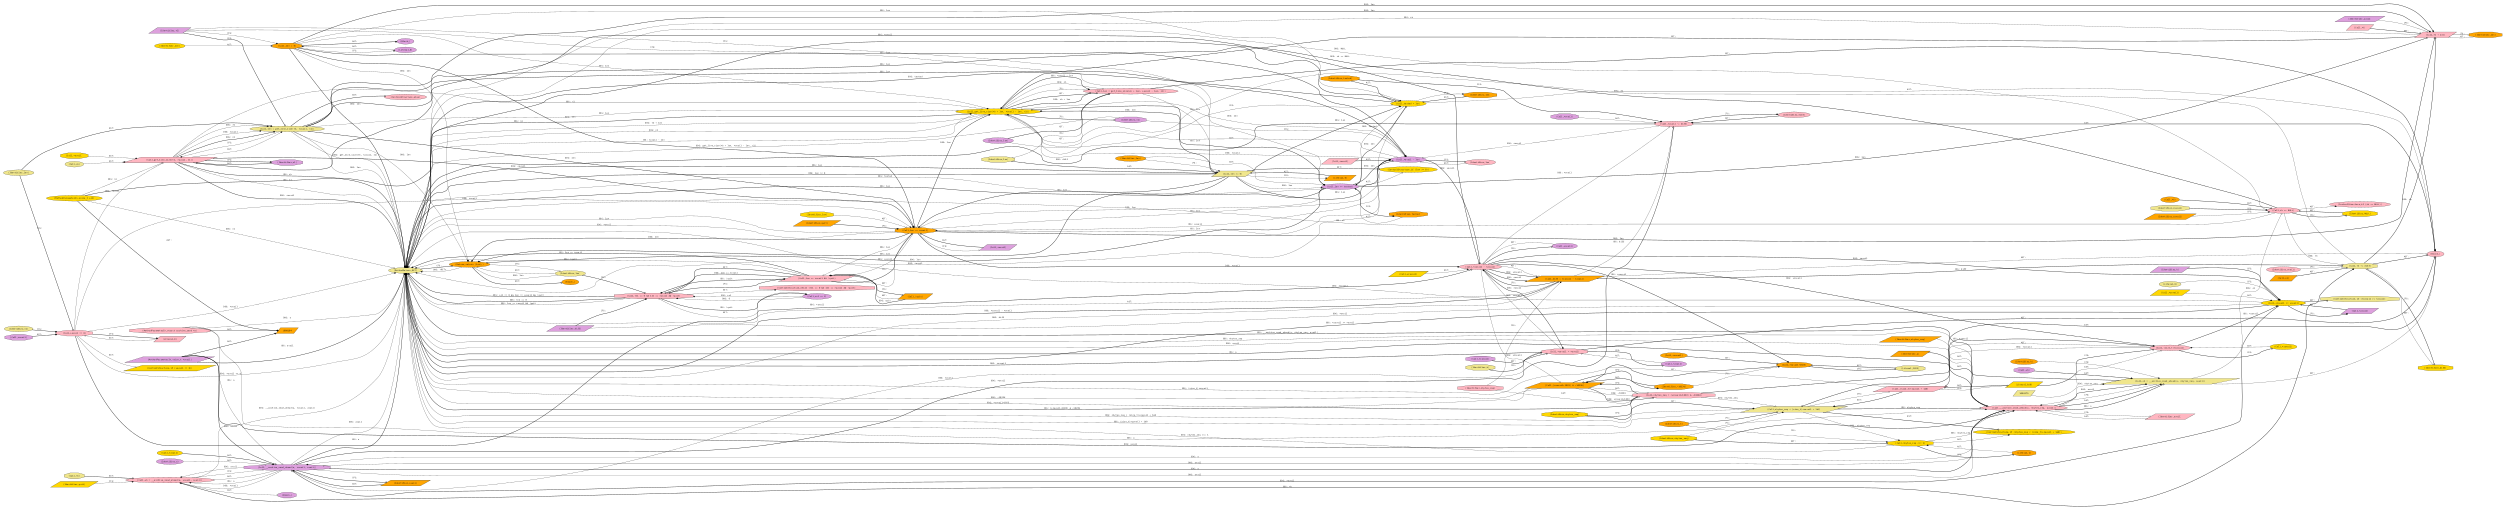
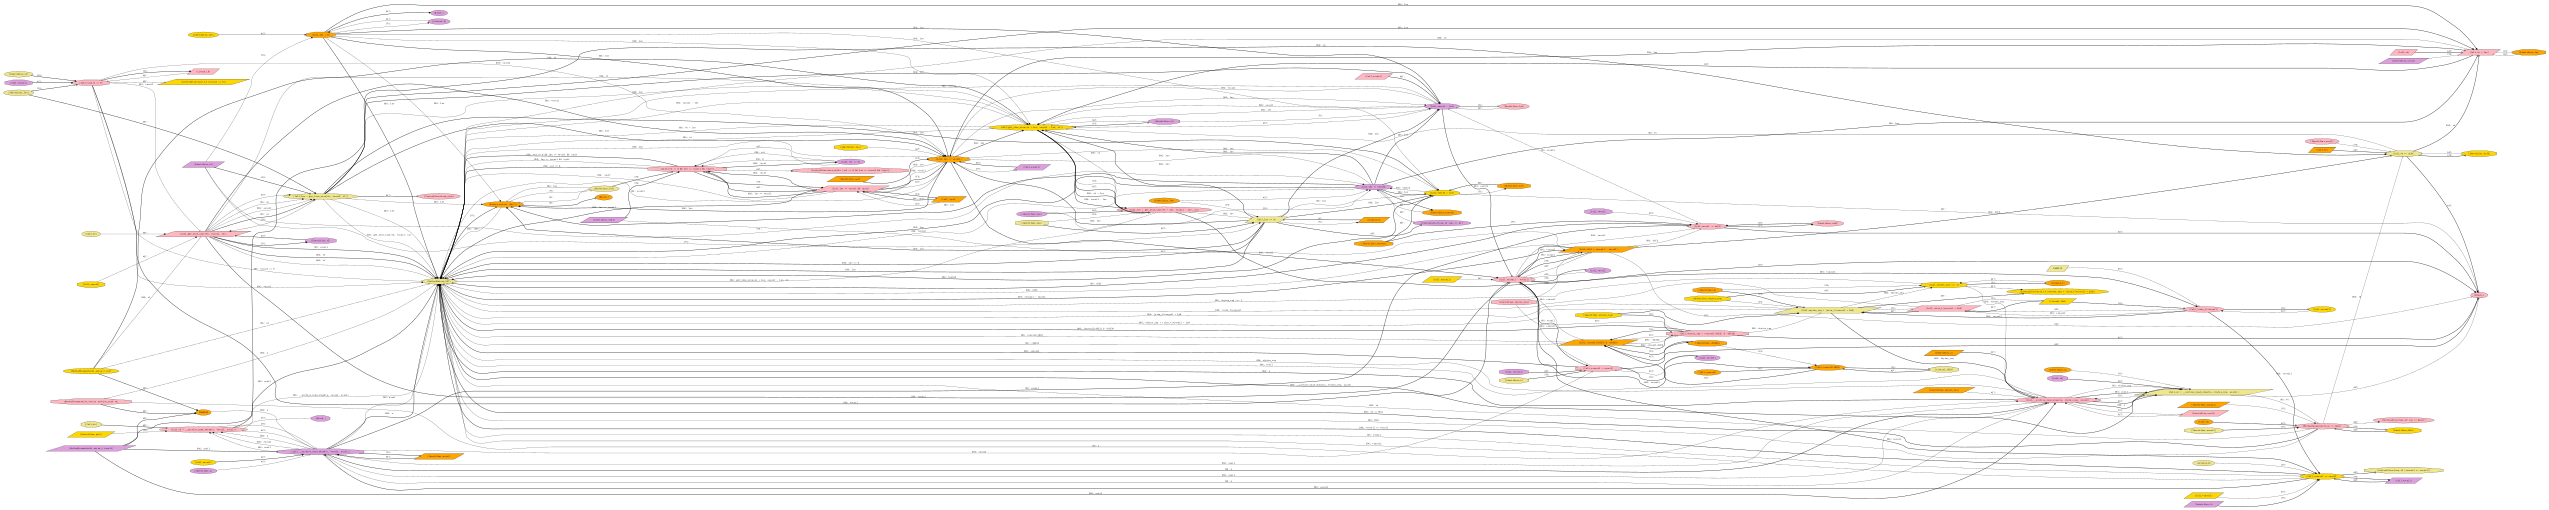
node "(ControlStructure,if (len >= 0))": fillcolor gold -> plum
node "(Call,*b == NULL)": label "(Call,*b == NULL)" -> "(MethodParameterIn,*b == NULL)"
node "1000104": shape parallelogram -> ellipse
edge "(MethodParameterIn,struct archive_read *a)" -> "(Call,__archive_read_ahead(a, *avail, avail))": now "1000104" -> "(Call,__archive_read_ahead(a, *avail, avail))"
